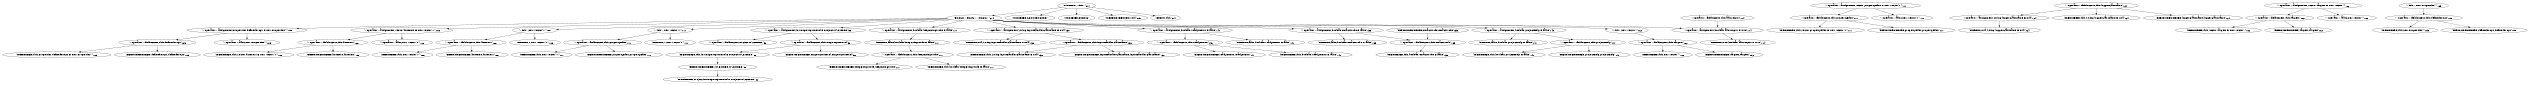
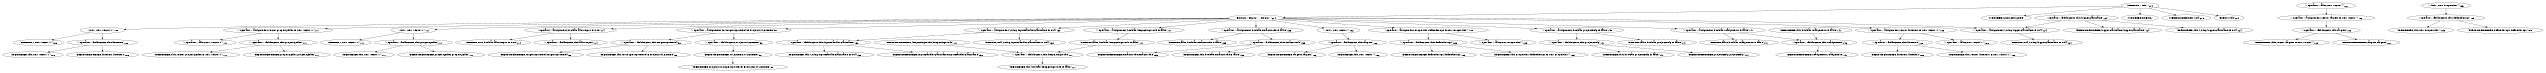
edge "(<operator>.assignment,Vector targets = new Vector())" -> "(<operator>.alloc,new Vector())": reversed
edge "(BLOCK,<empty>,<empty>)" -> "(<operator>.assignment,String loggerClassname = null)": added
edge "(BLOCK,<empty>,<empty>)" -> "(<operator>.assignment,Vector propertyFiles = new Vector(1))": added
edge "(<operator>.fieldAccess,this.allowInput)" -> "(<operator>.assignment,boolean allowInput = true)": reversed
edge "(FIELD_IDENTIFIER,emacsMode,emacsMode)" -> "(<operator>.fieldAccess,this.emacsMode)": reversed
edge "(<operator>.fieldAccess,this.readyToRun)" -> "(IDENTIFIER,this,boolean readyToRun = false)": reversed
edge "(IDENTIFIER,this,int msgOutputLevel = Project.MSG_INFO)" -> "(FIELD_IDENTIFIER,MSG_INFO,MSG_INFO)": now "(<operator>.fieldAccess,Project.MSG_INFO)" -> "(FIELD_IDENTIFIER,MSG_INFO,MSG_INFO)"
edge "(<operator>.fieldAccess,this.keepGoingMode)" -> "(FIELD_IDENTIFIER,keepGoingMode,keepGoingMode)": reversed
